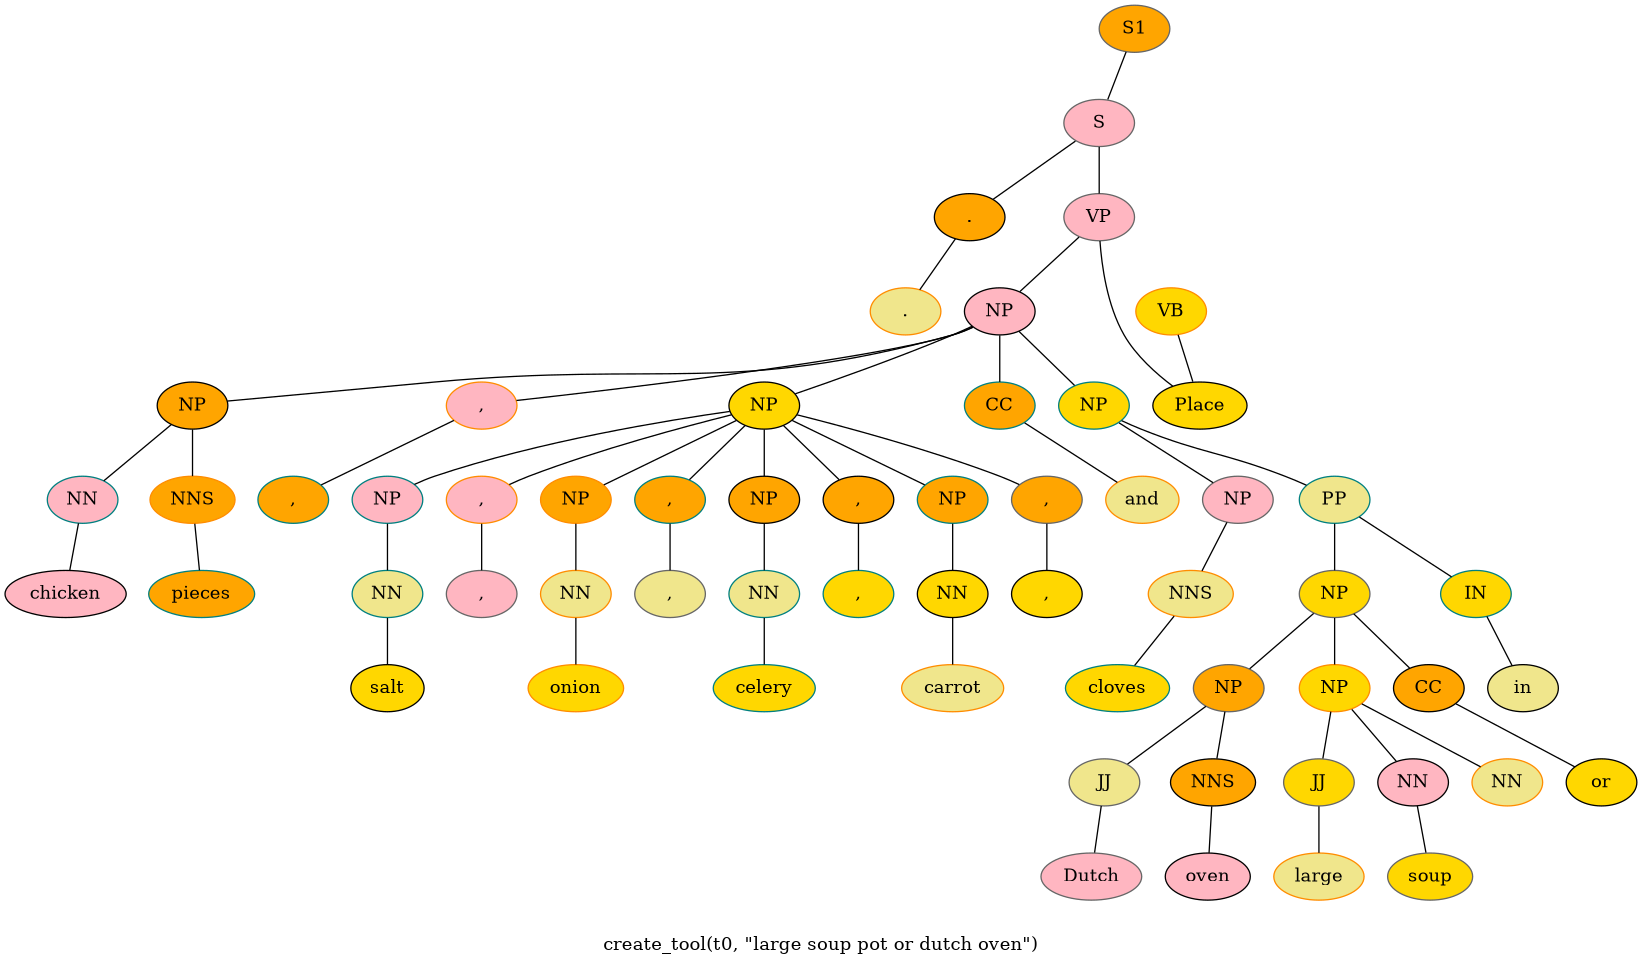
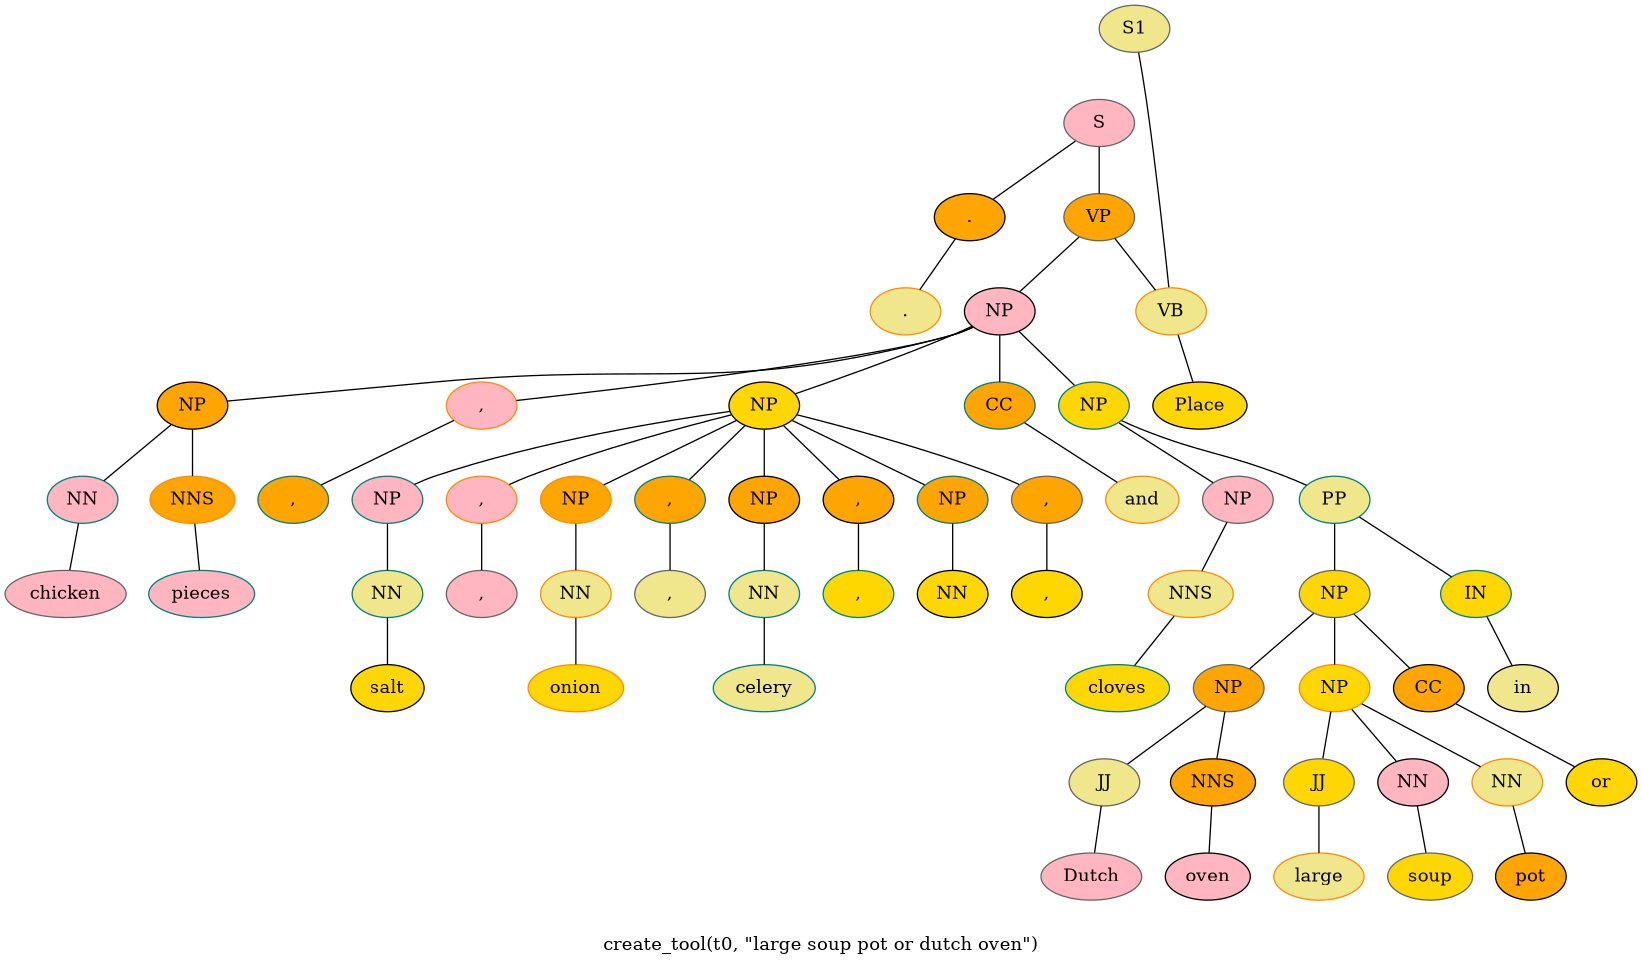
node "S1": fillcolor orange -> khaki
edge "S1" -- "S": now "S1" -- "VB"
node "VP": fillcolor lightpink -> orange
node "VB": fillcolor gold -> khaki
edge "VP" -- "Place": now "VP" -- "VB"
node "chicken": color black -> gray40
node "pieces": fillcolor orange -> lightpink
node "celery": fillcolor gold -> khaki
node "carrot": removed
node "pot": added
